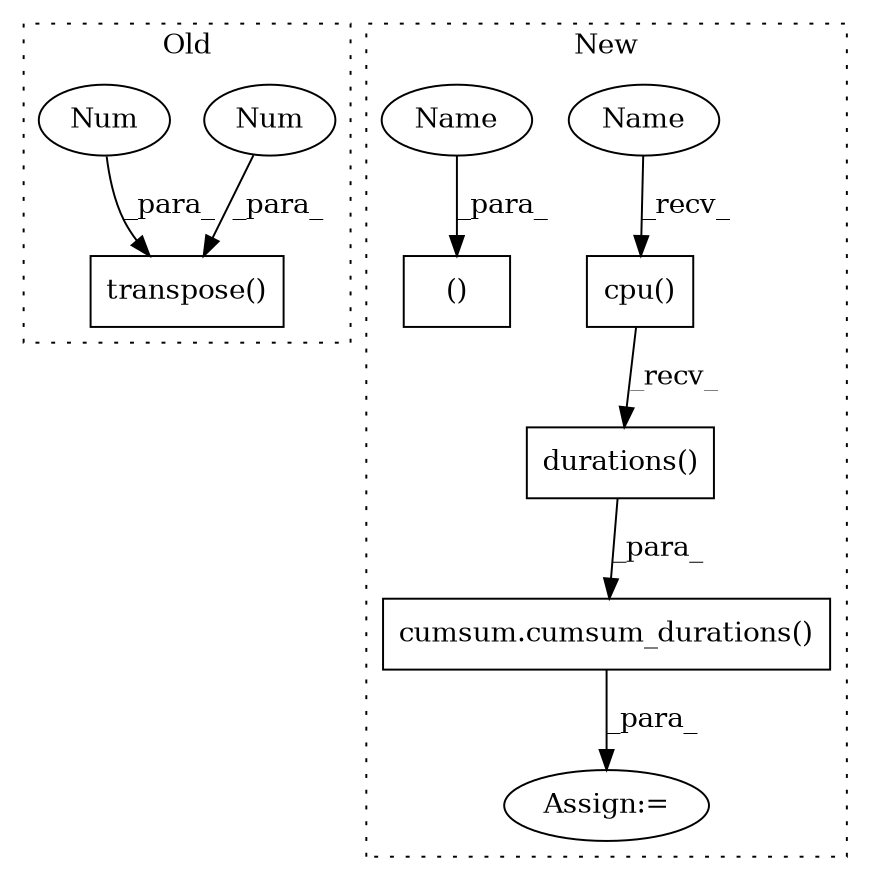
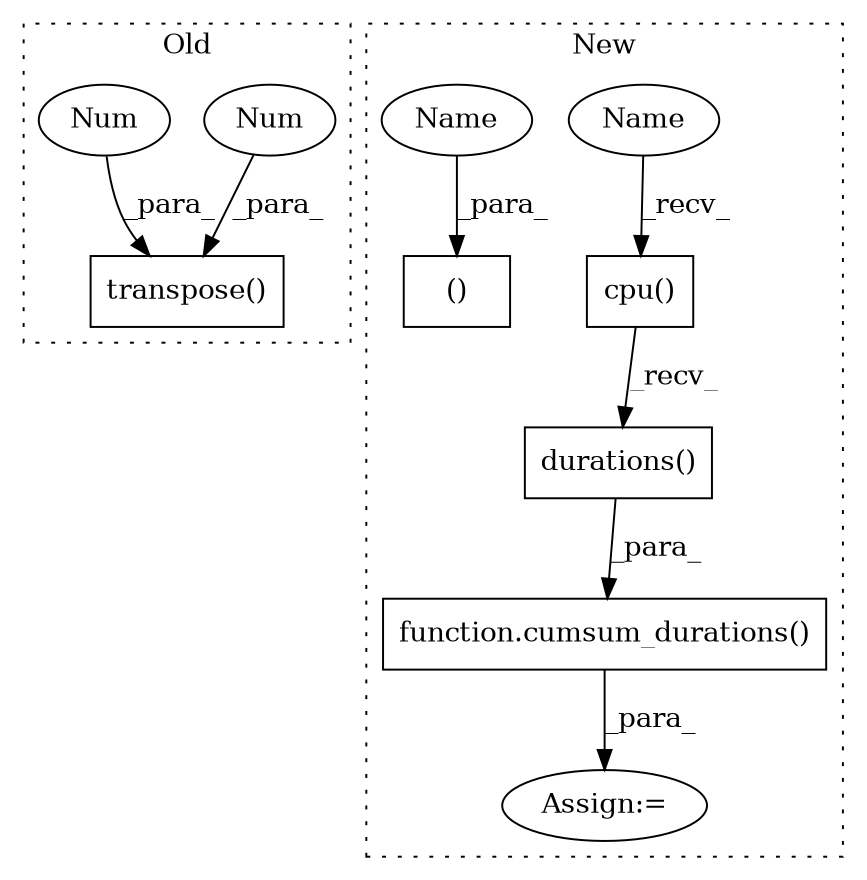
node "cumsum.cumsum_durations()": label "cumsum.cumsum_durations()" -> "function.cumsum_durations()"
